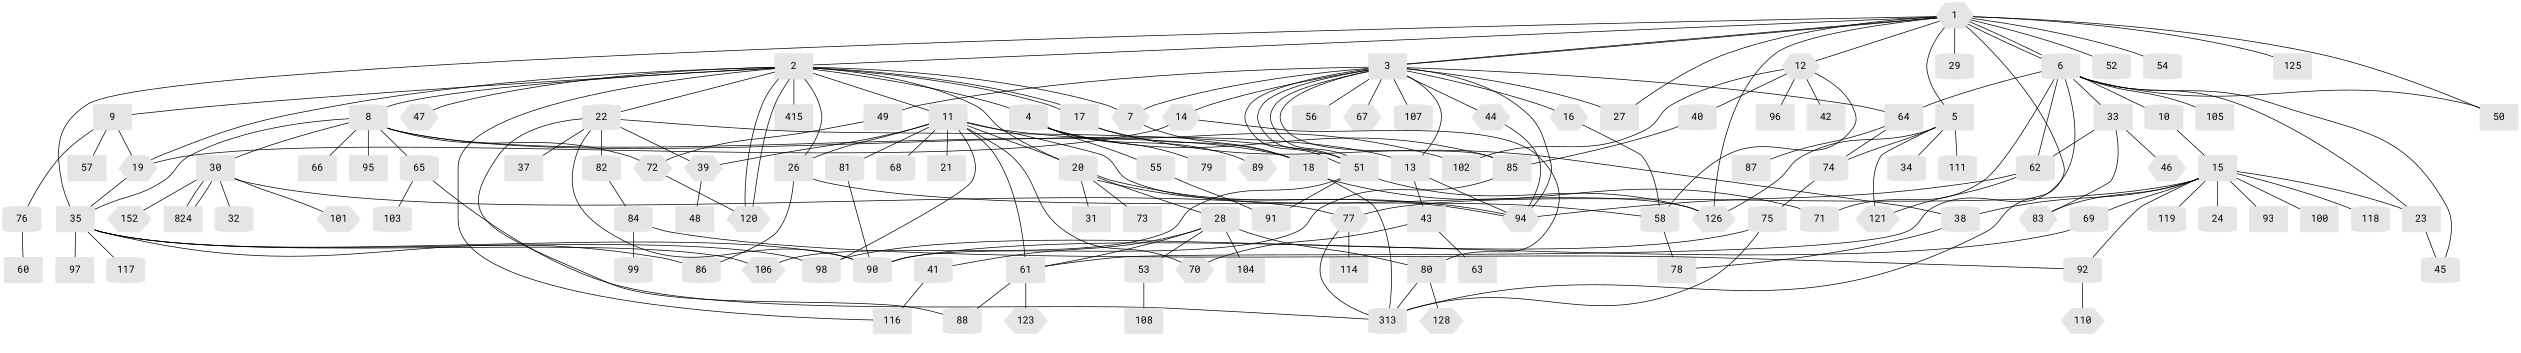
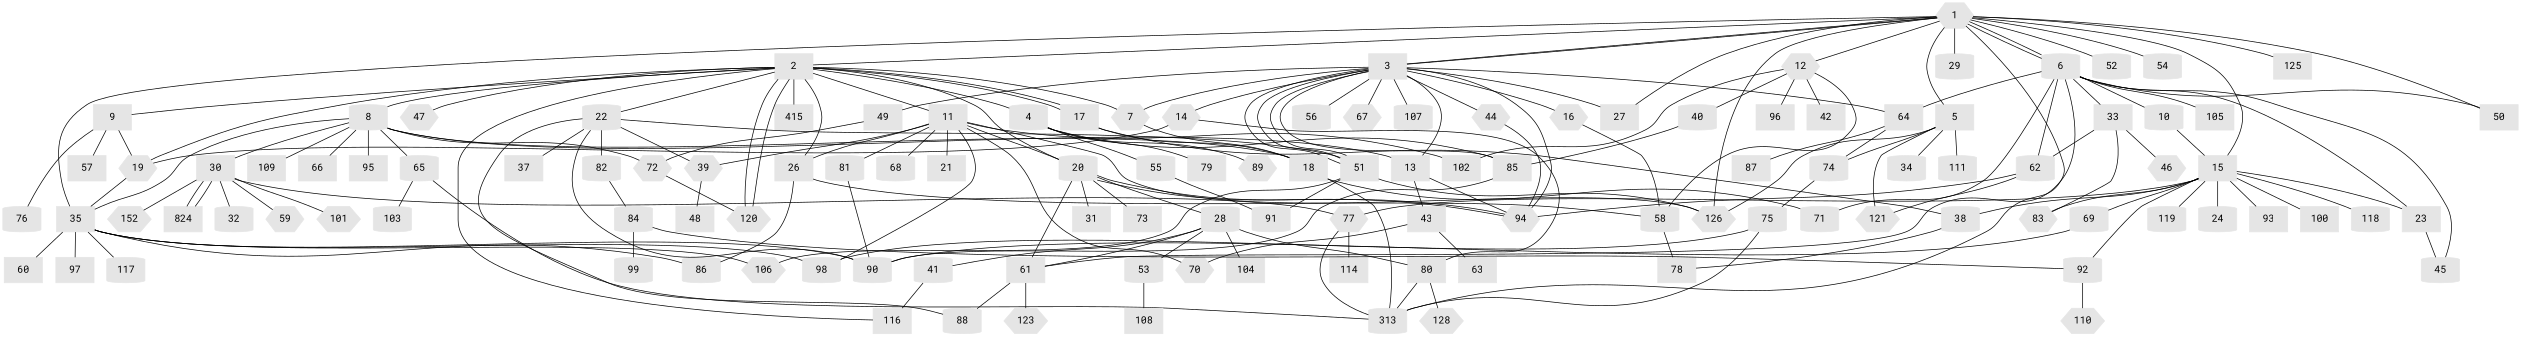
edge "1" -- "15": added
node "109": added
edge "11" -- "61": now "20" -- "61"
node "59": added
edge "76" -- "60": now "35" -- "60"
